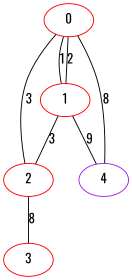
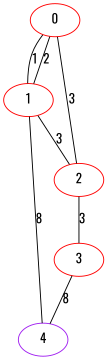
edge "0" -- "4": now "3" -- "4"
edge "1" -- "4": label "9" -> "8"
edge "2" -- "3": label "8" -> "3"
